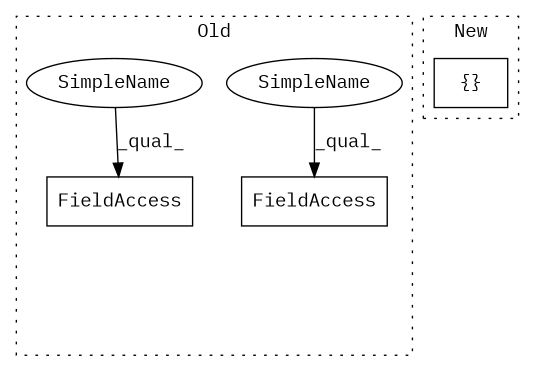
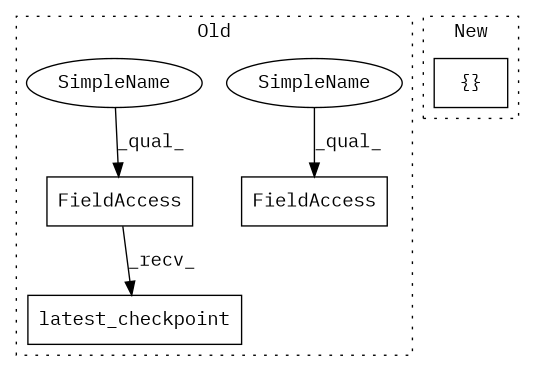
node "latest_checkpoint": added
